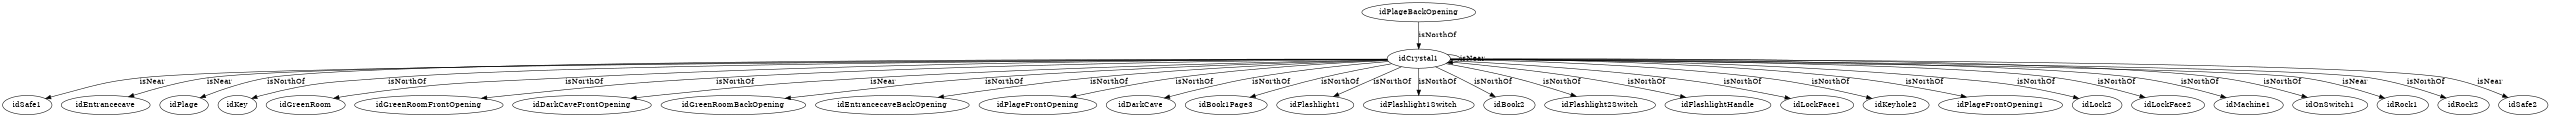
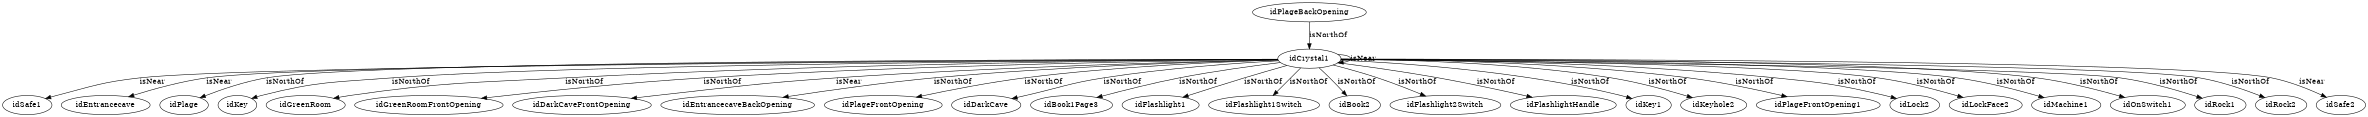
edge "idCrystal1" -> "idRock1": label "isNear" -> "isNorthOf"
node "idGreenRoomBackOpening": removed
node "idLockFace1": label "idLockFace1" -> "idKey1"
